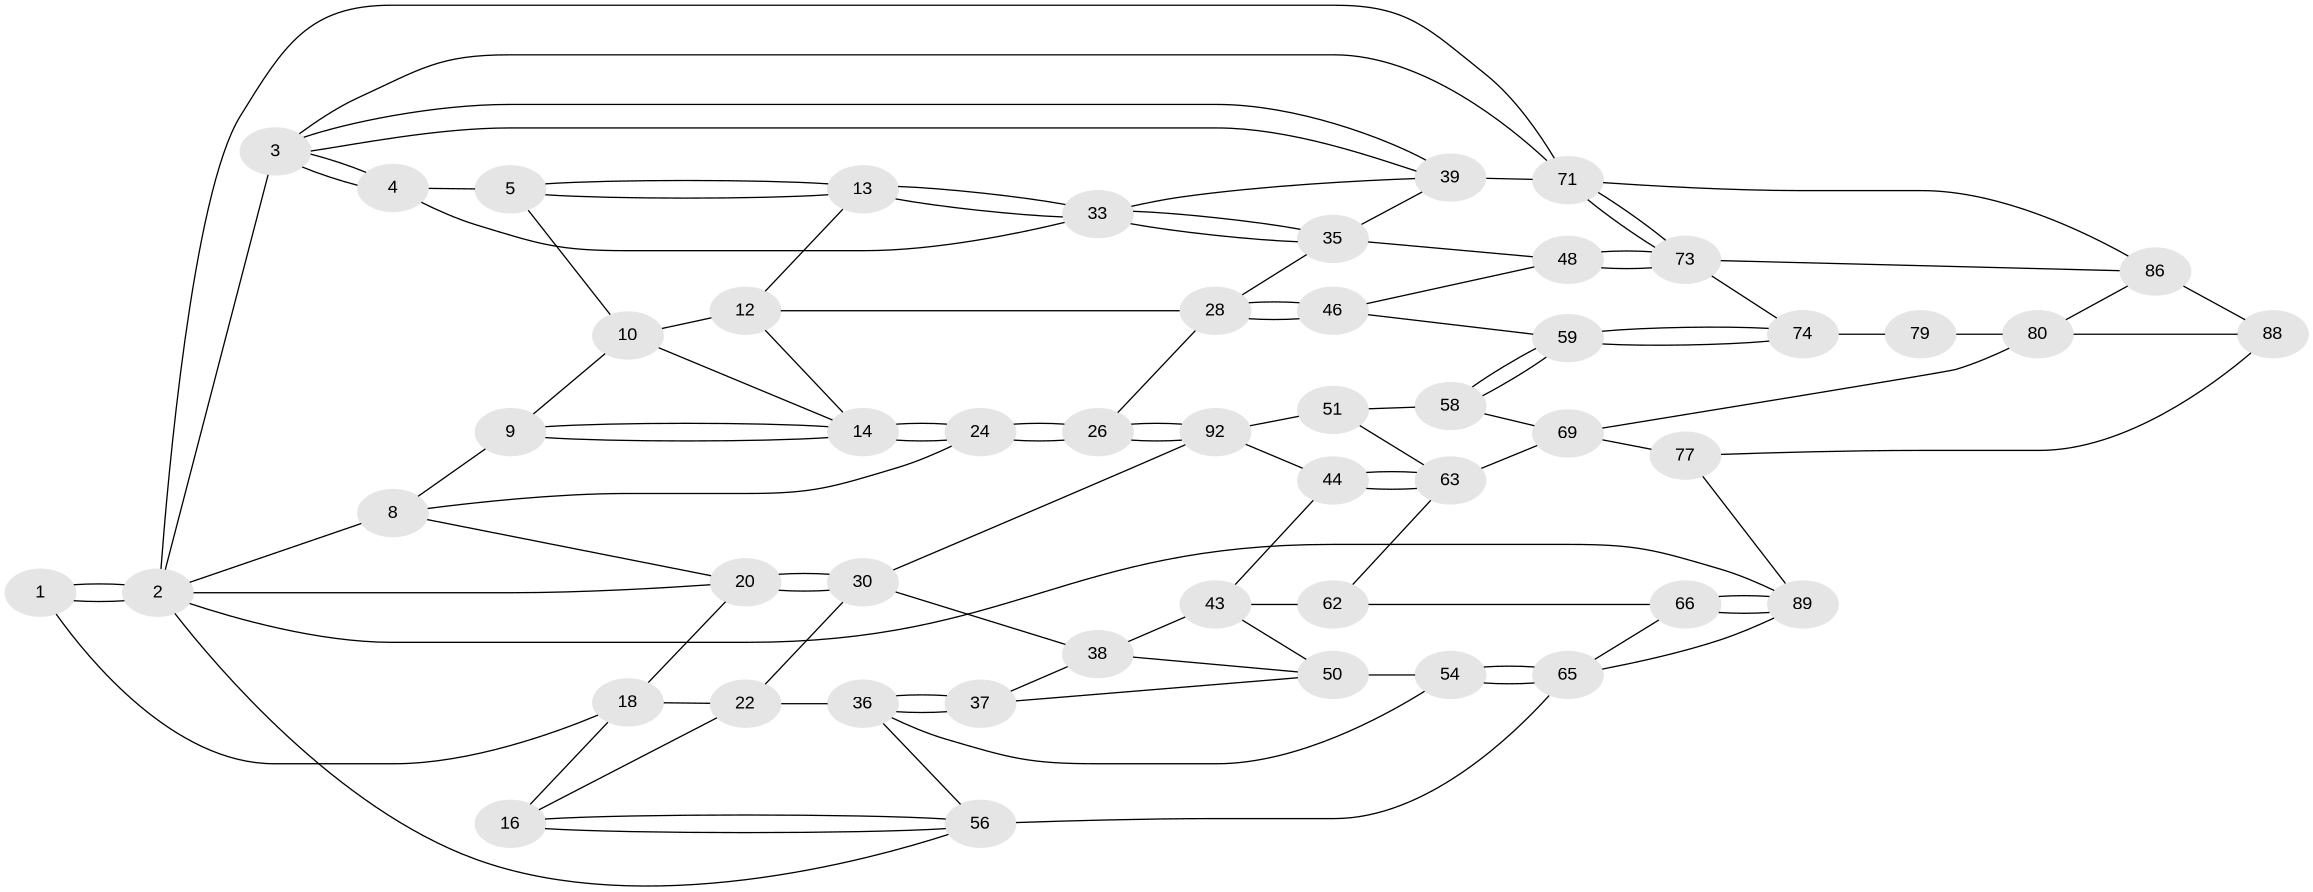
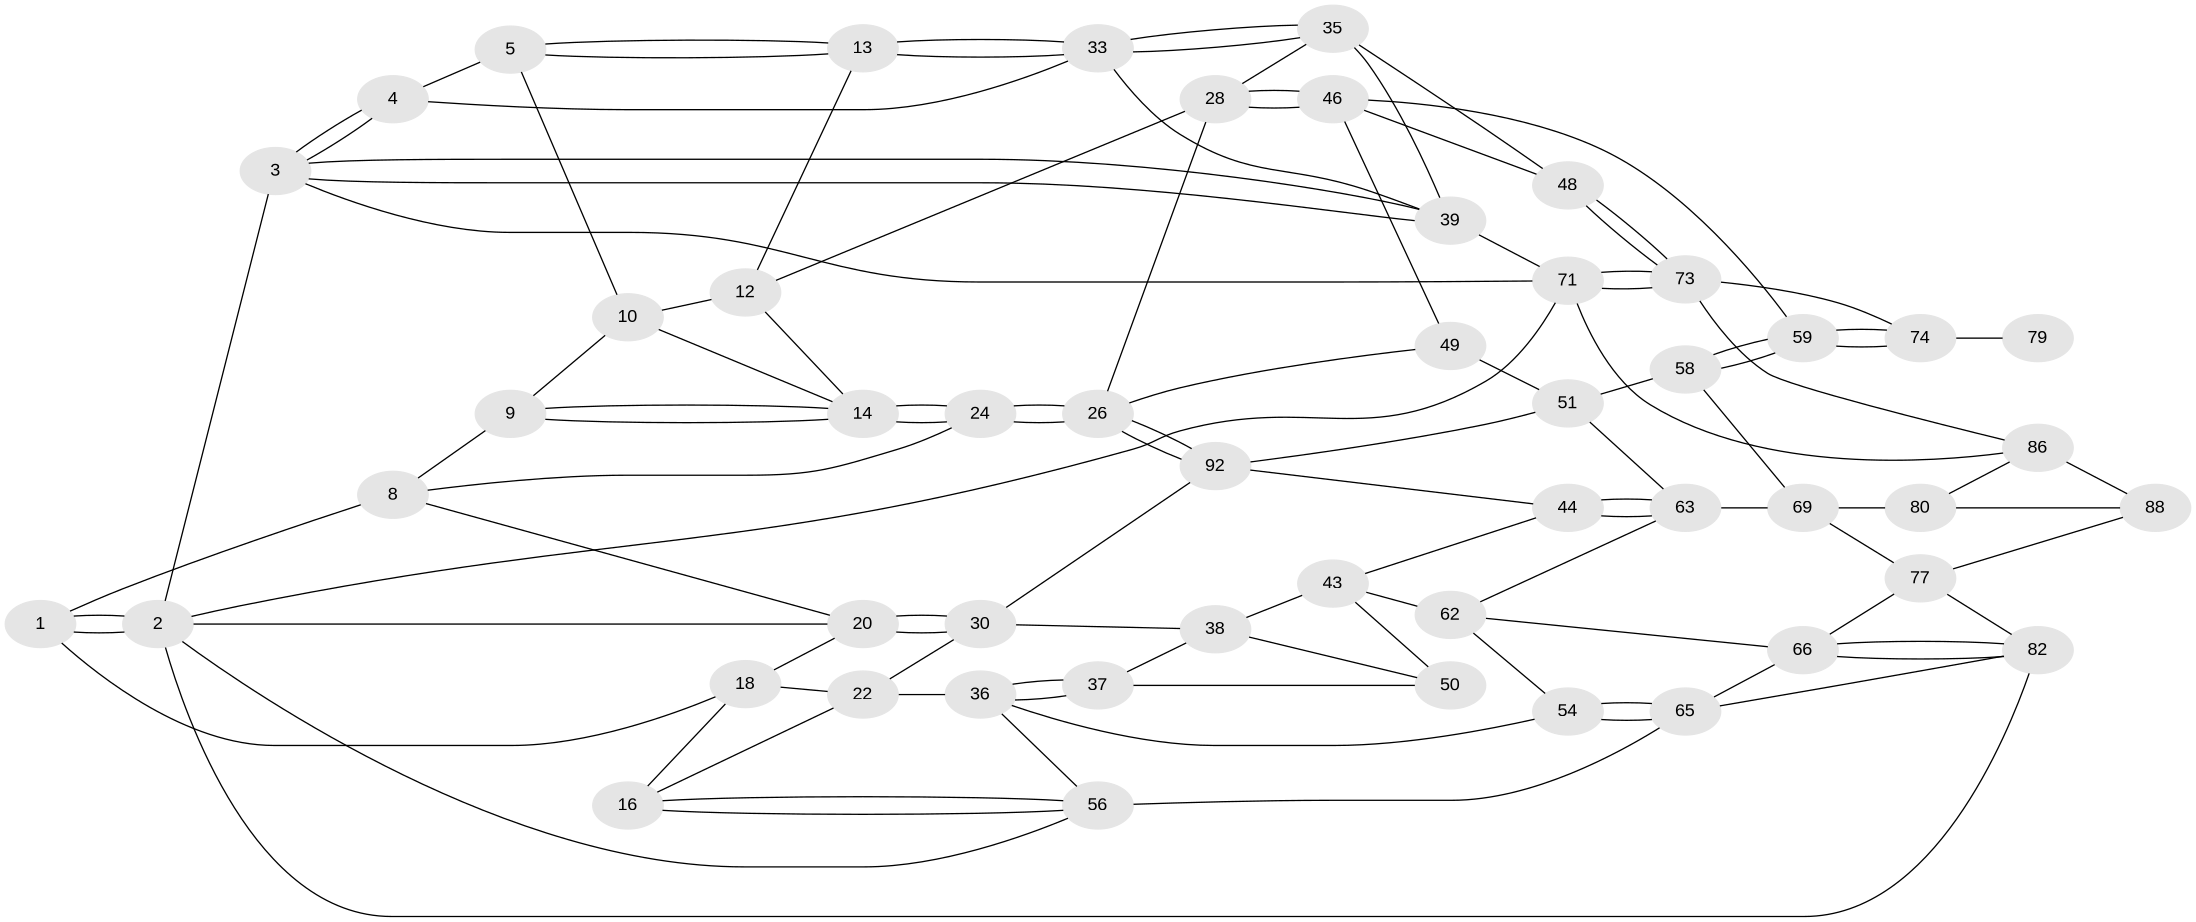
edge "79" -- "80": removed
node "49": added
edge "8" -- "2": now "8" -- "1"
node "89": label "89" -> "82"
edge "77" -- "66": added
edge "50" -- "54": now "62" -- "54"
